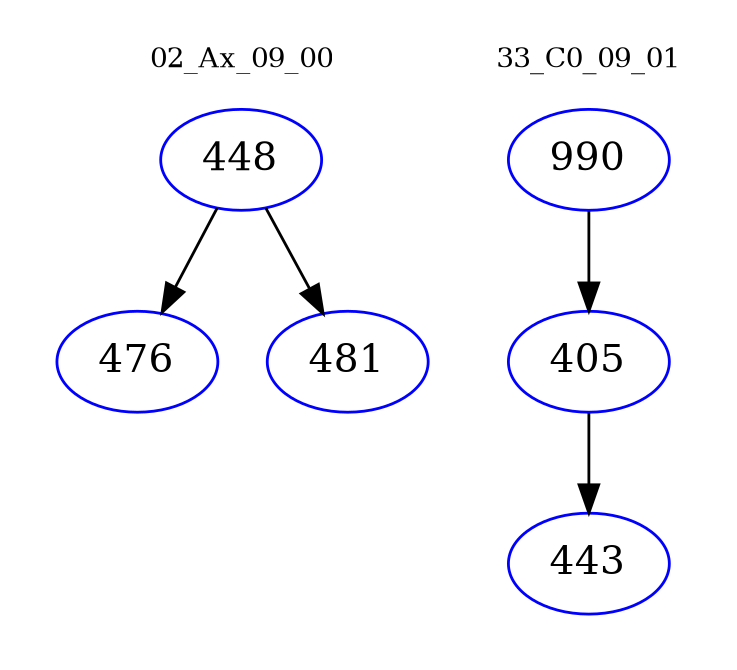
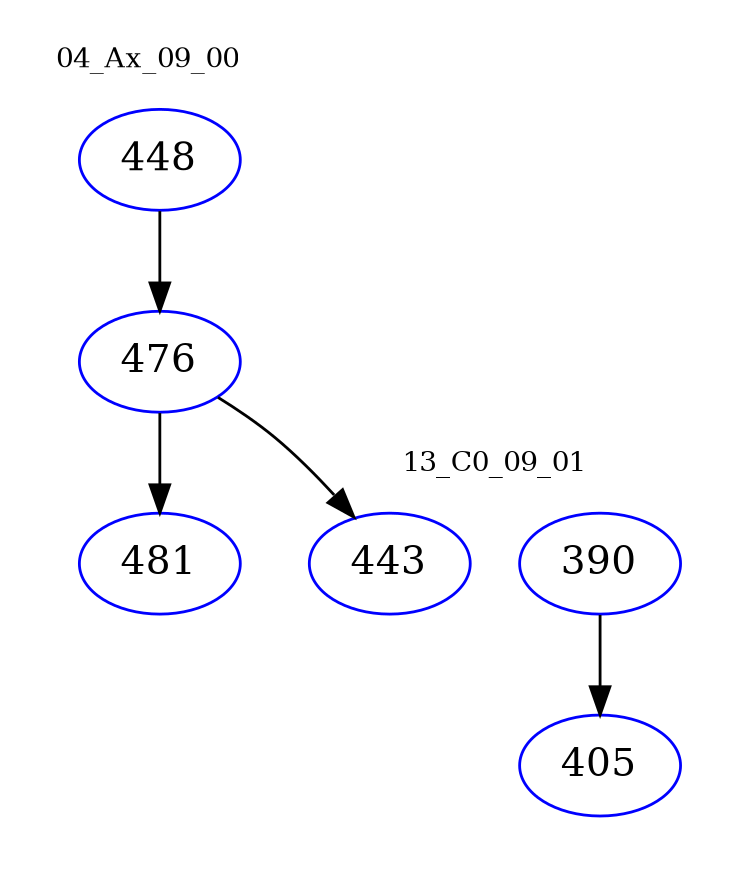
cluster "02_Ax_09_00": label "02_Ax_09_00" -> "04_Ax_09_00"
cluster "33_C0_09_01": label "33_C0_09_01" -> "13_C0_09_01"
node "990": label "990" -> "390"
edge "448" -> "481": now "476" -> "481"
edge "405" -> "443": now "476" -> "443"
